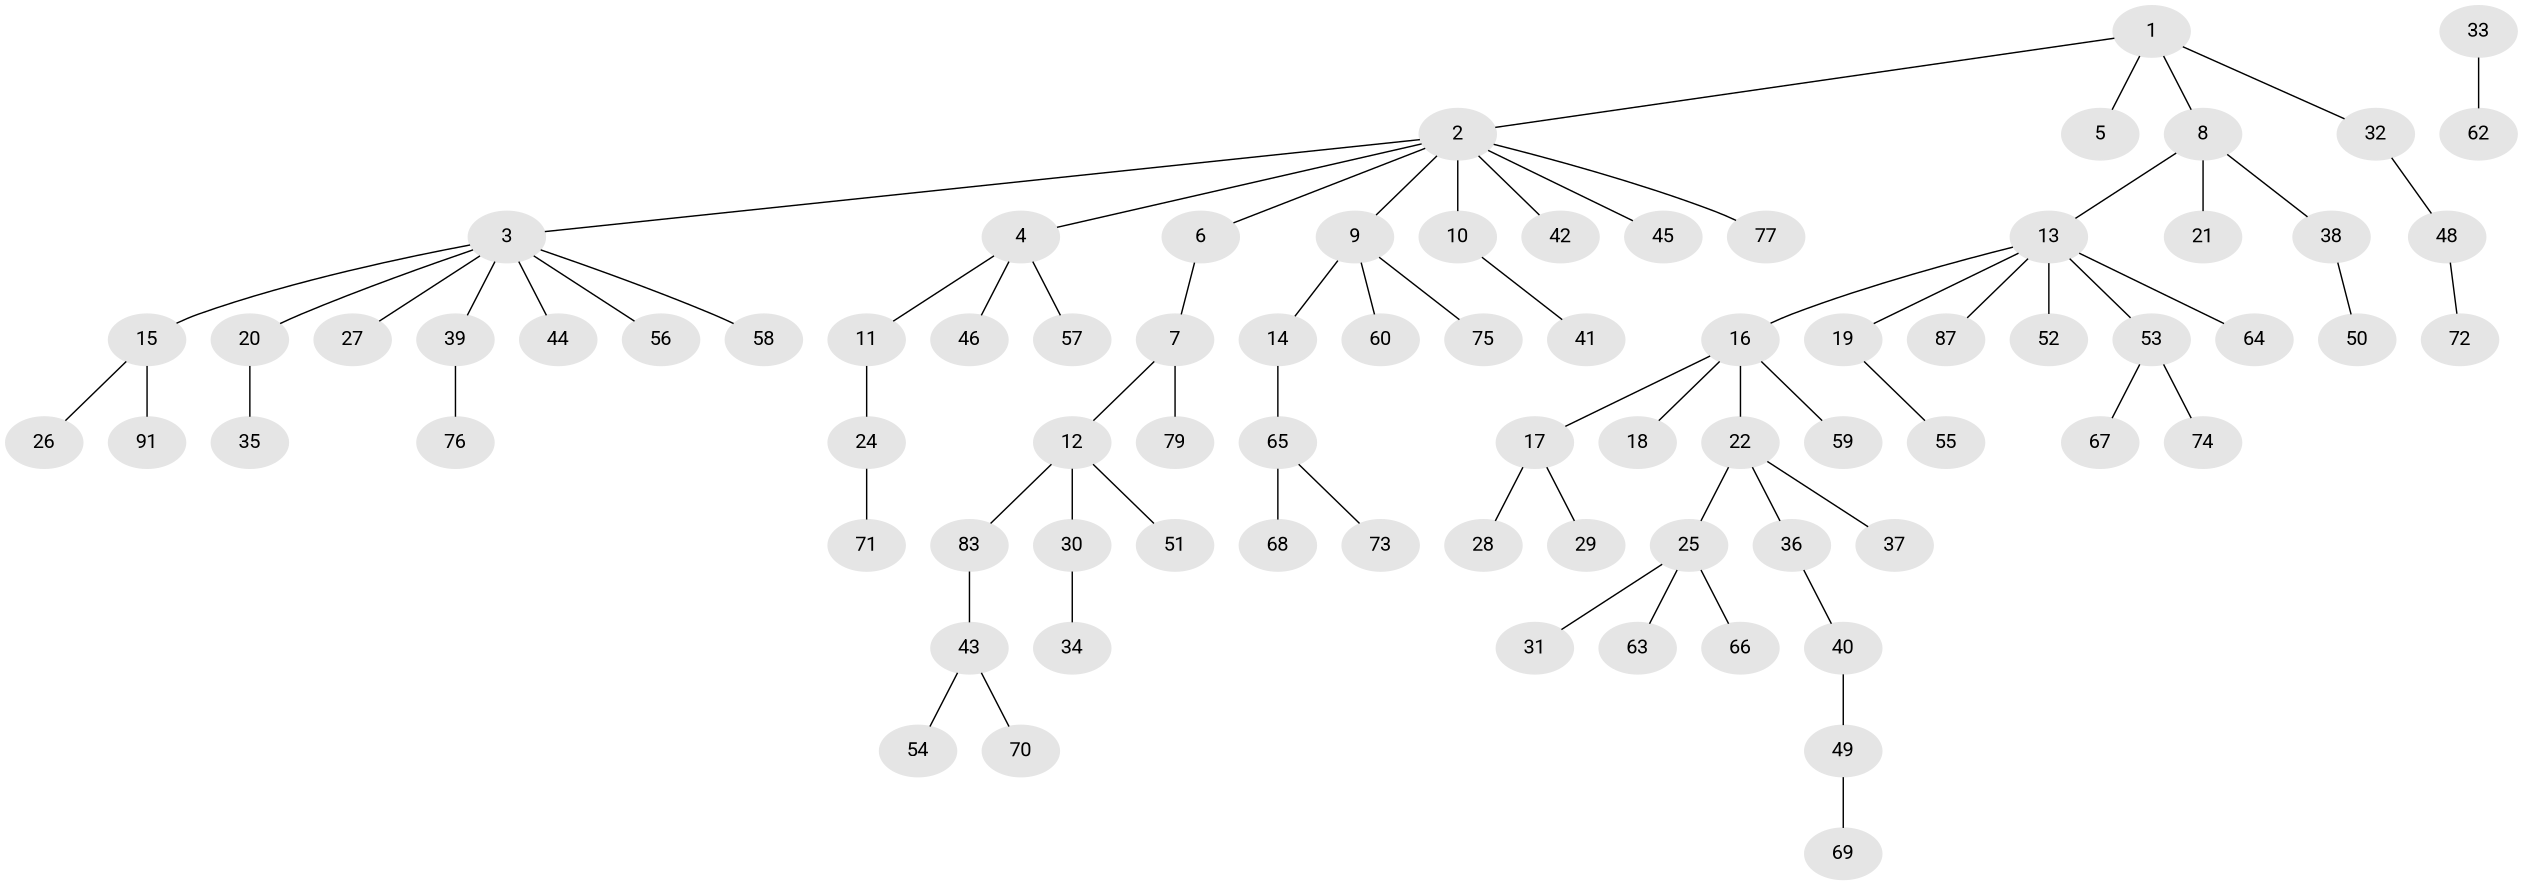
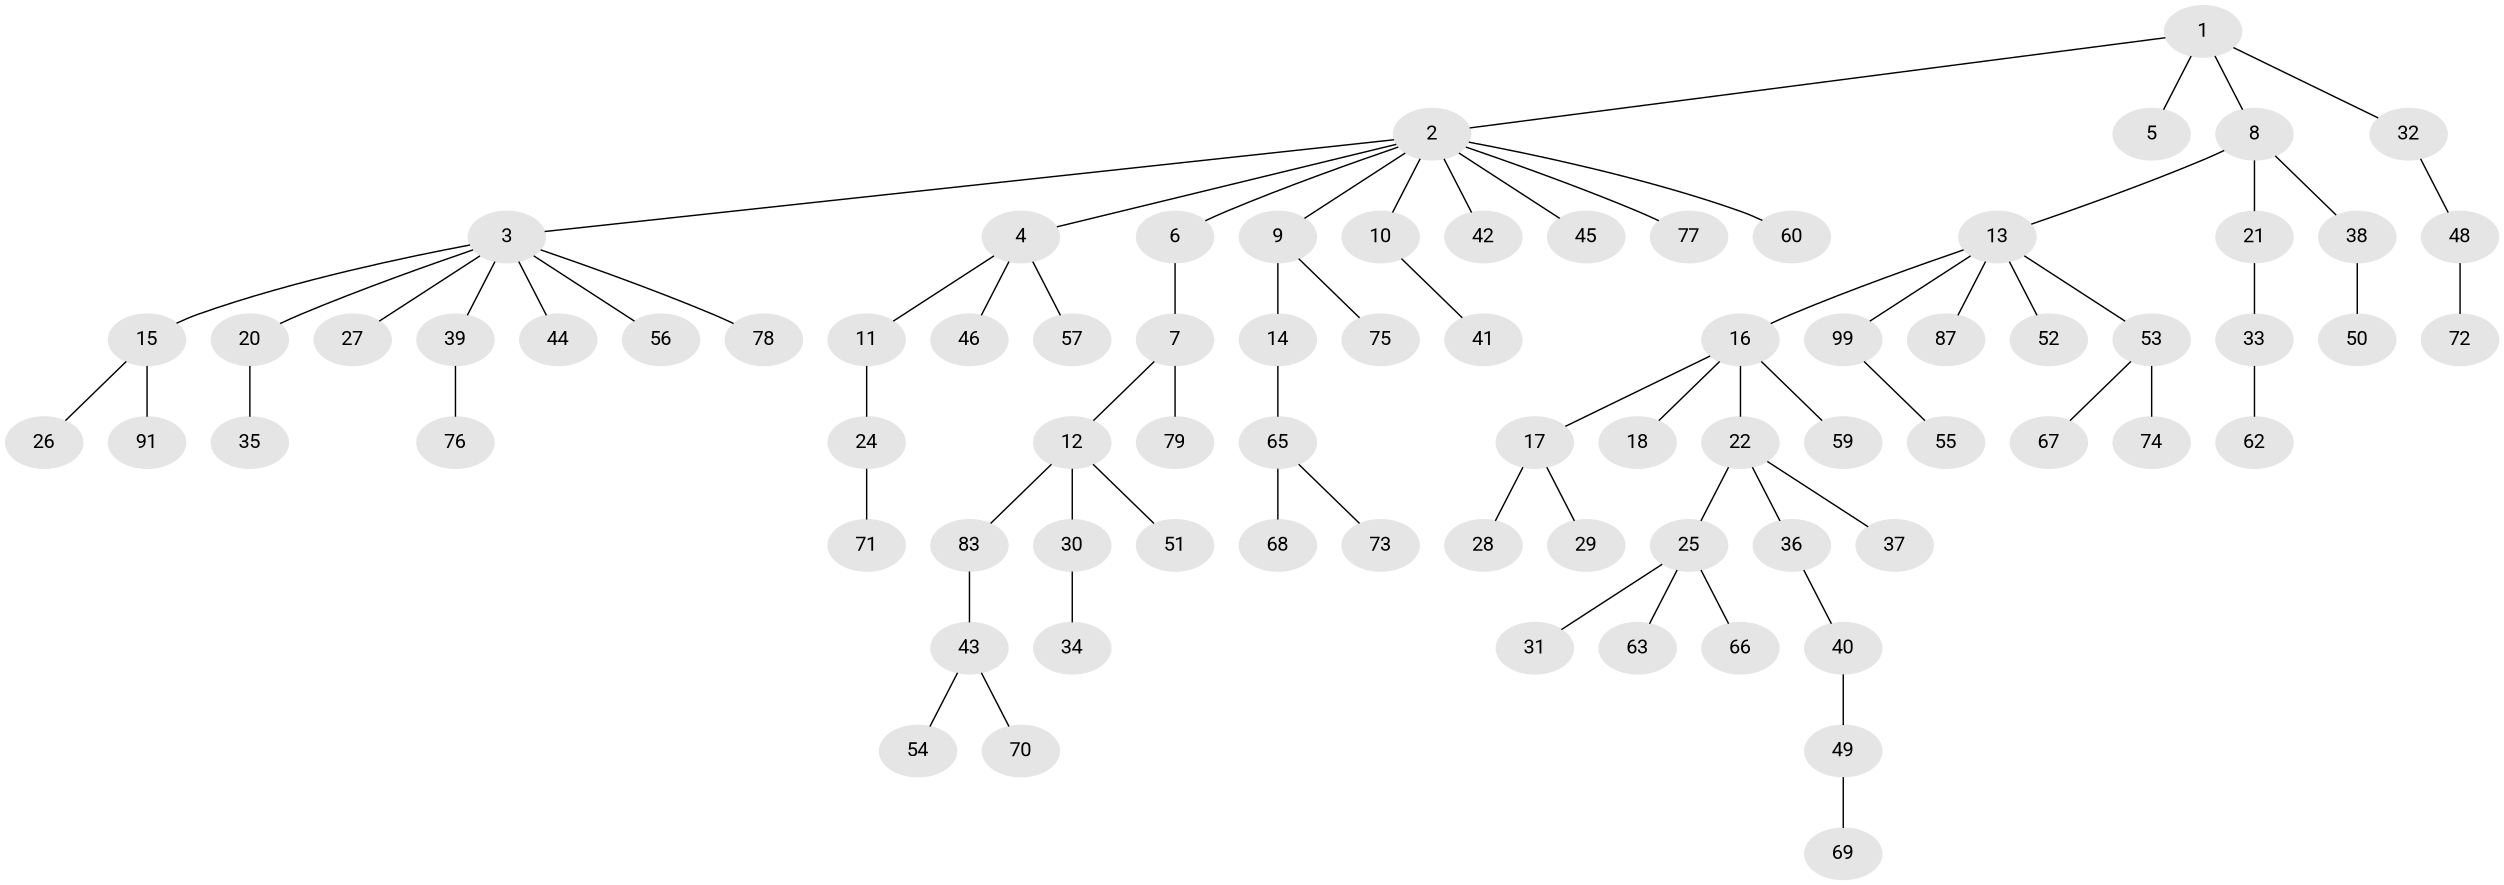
edge "9" -- "60": now "2" -- "60"
edge "21" -- "33": added
node "58": label "58" -> "78"
node "19": label "19" -> "99"
node "64": removed
